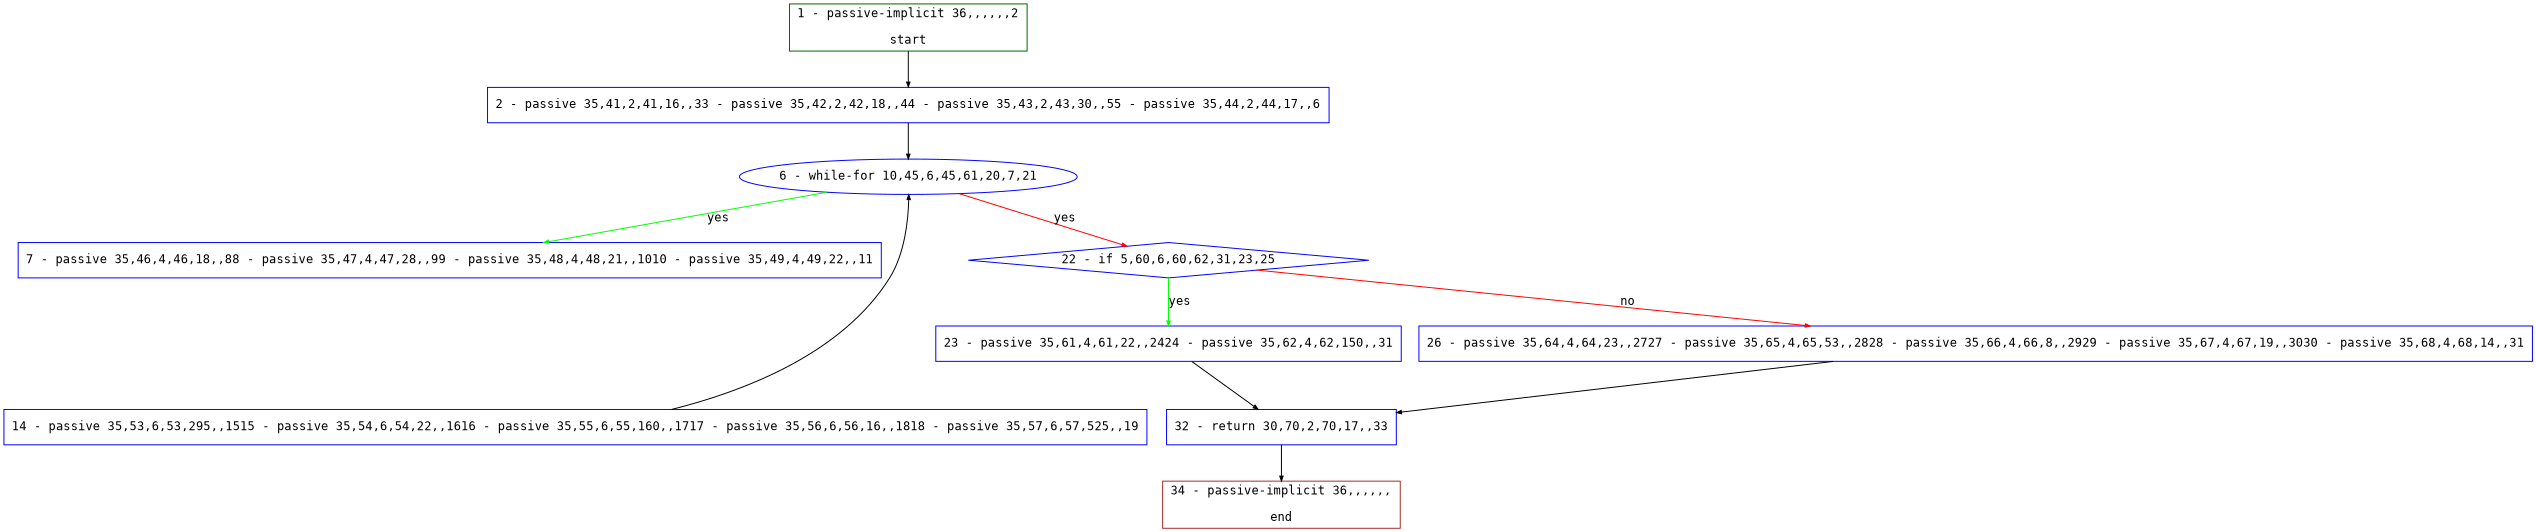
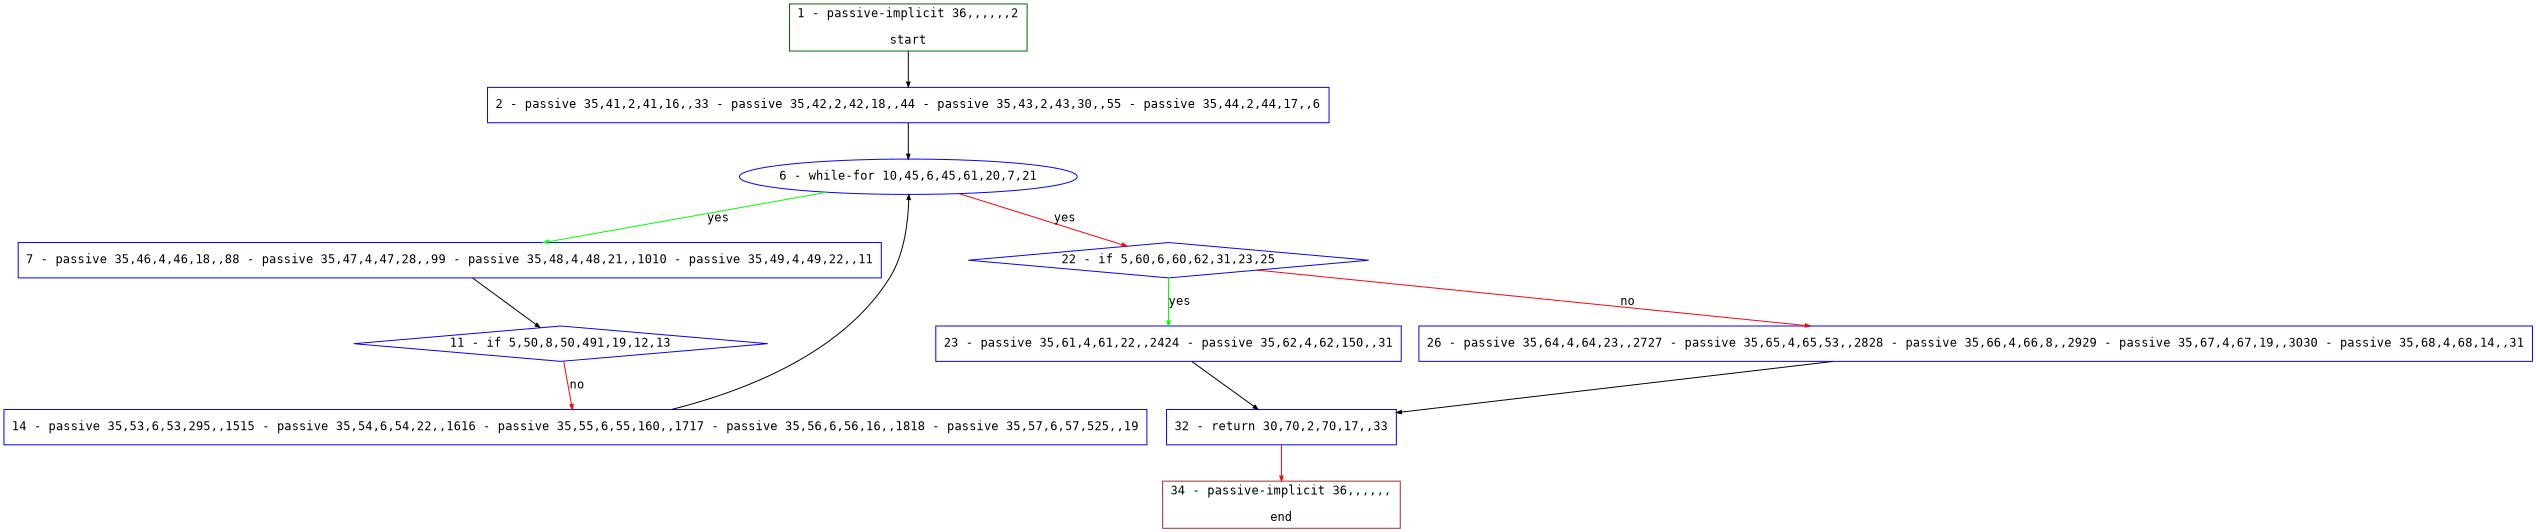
node "11 - if 5,50,8,50,491,19,12,13": added
edge "32 - return 30,70,2,70,17,,33" -> "34 - passive-implicit 36,,,,,, end": color #000000 -> #ff0000
